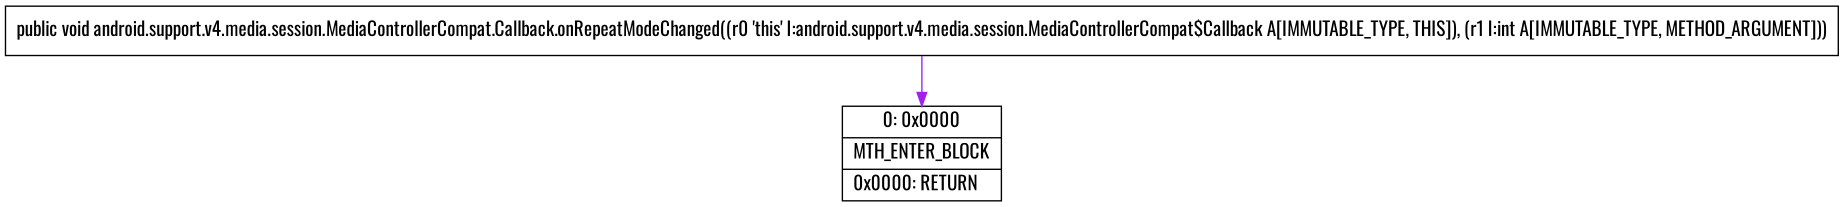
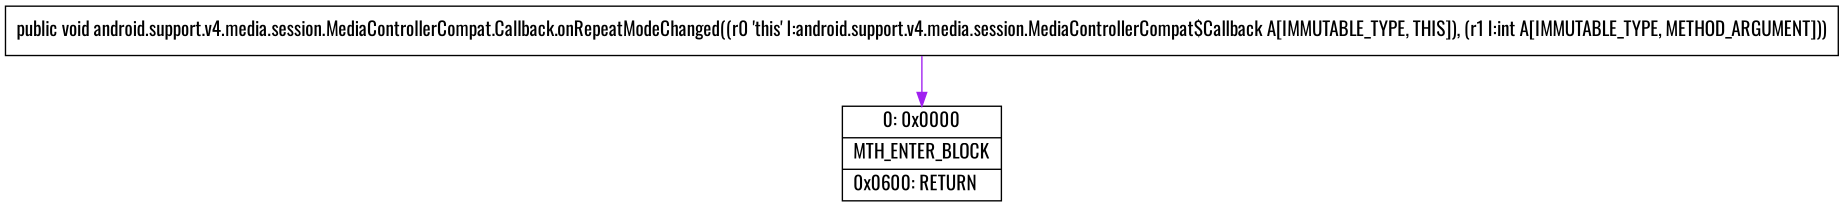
node "0: 0x0000": text "0x0000: RETURN" -> "0x0600: RETURN"
